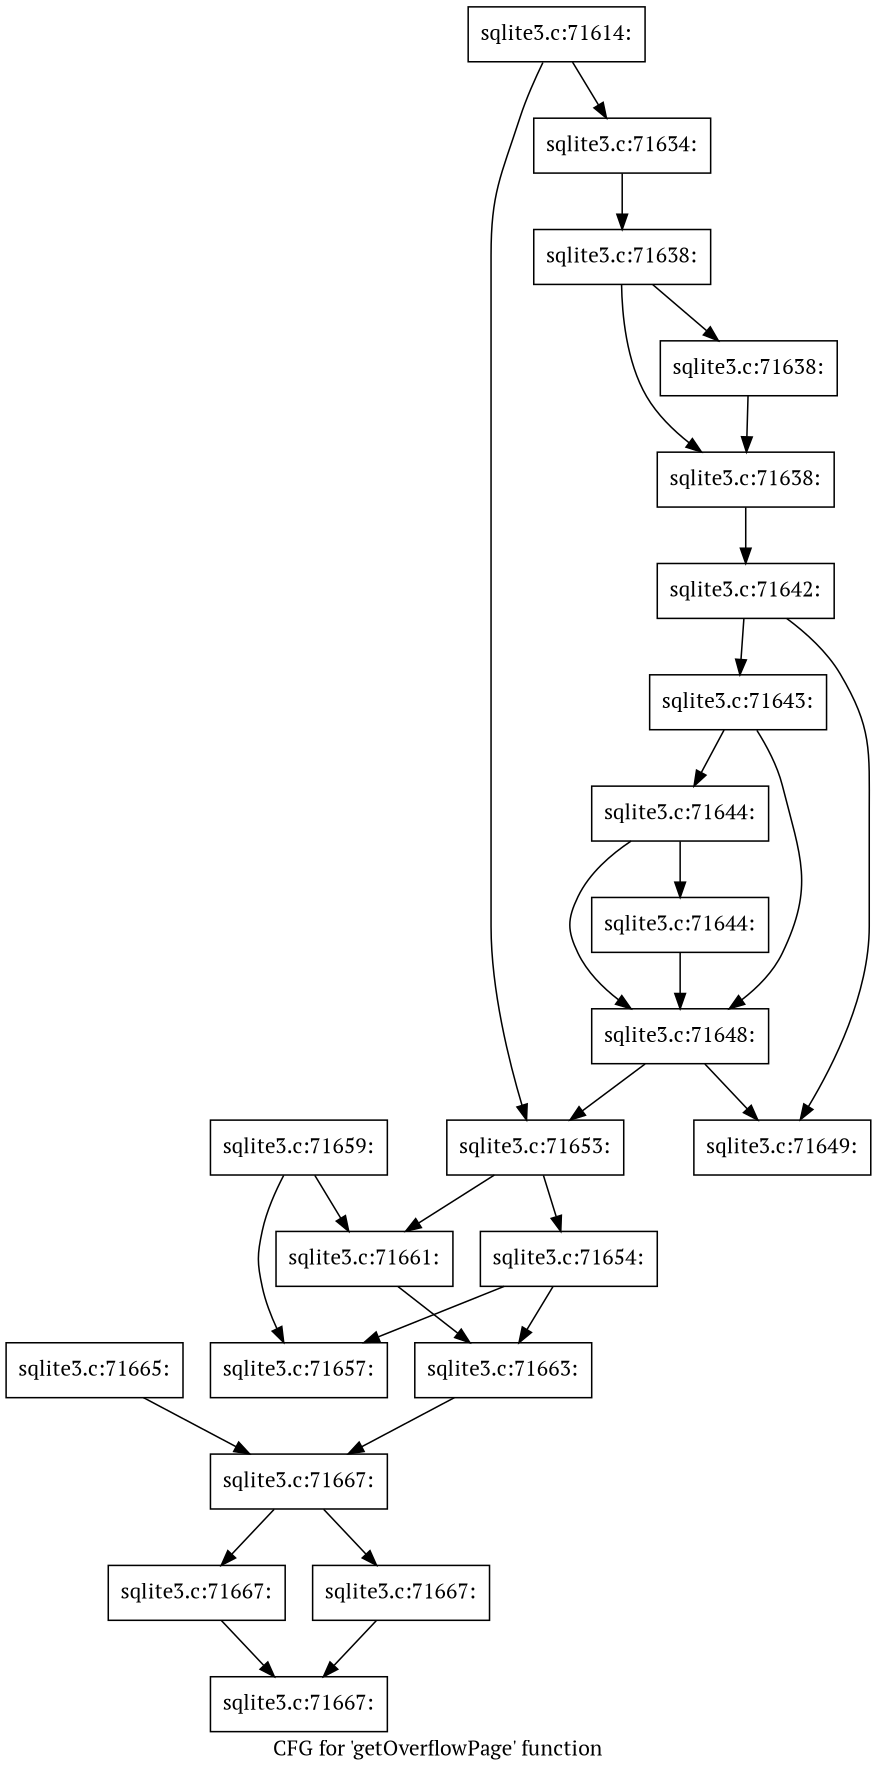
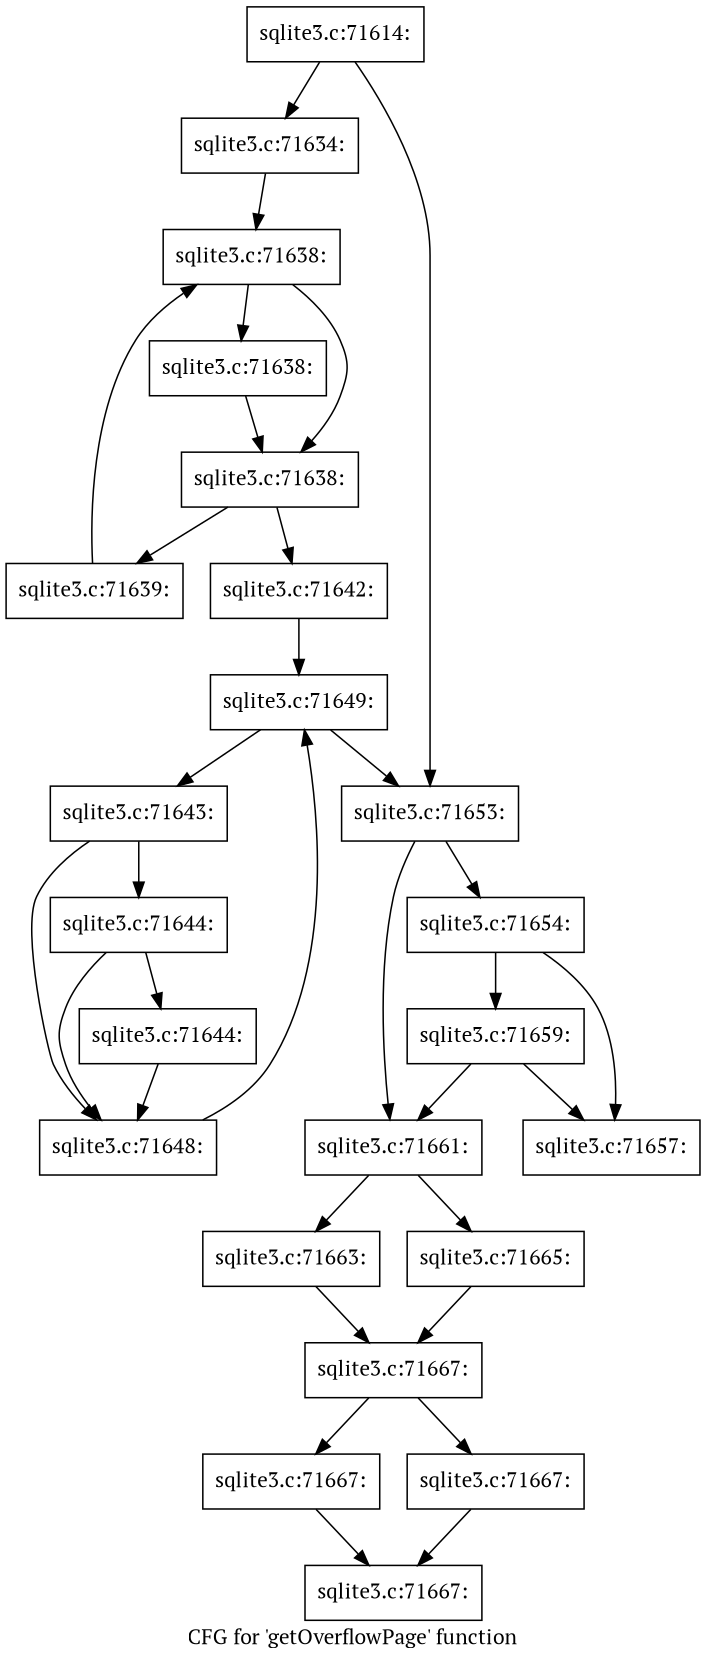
node "sqlite3.c:71639:": added
edge "sqlite3.c:71642:" -> "sqlite3.c:71643:": now "sqlite3.c:71649:" -> "sqlite3.c:71643:"
edge "sqlite3.c:71648:" -> "sqlite3.c:71653:": now "sqlite3.c:71649:" -> "sqlite3.c:71653:"
edge "sqlite3.c:71661:" -> "sqlite3.c:71665:": added
edge "sqlite3.c:71654:" -> "sqlite3.c:71663:": now "sqlite3.c:71654:" -> "sqlite3.c:71659:"
